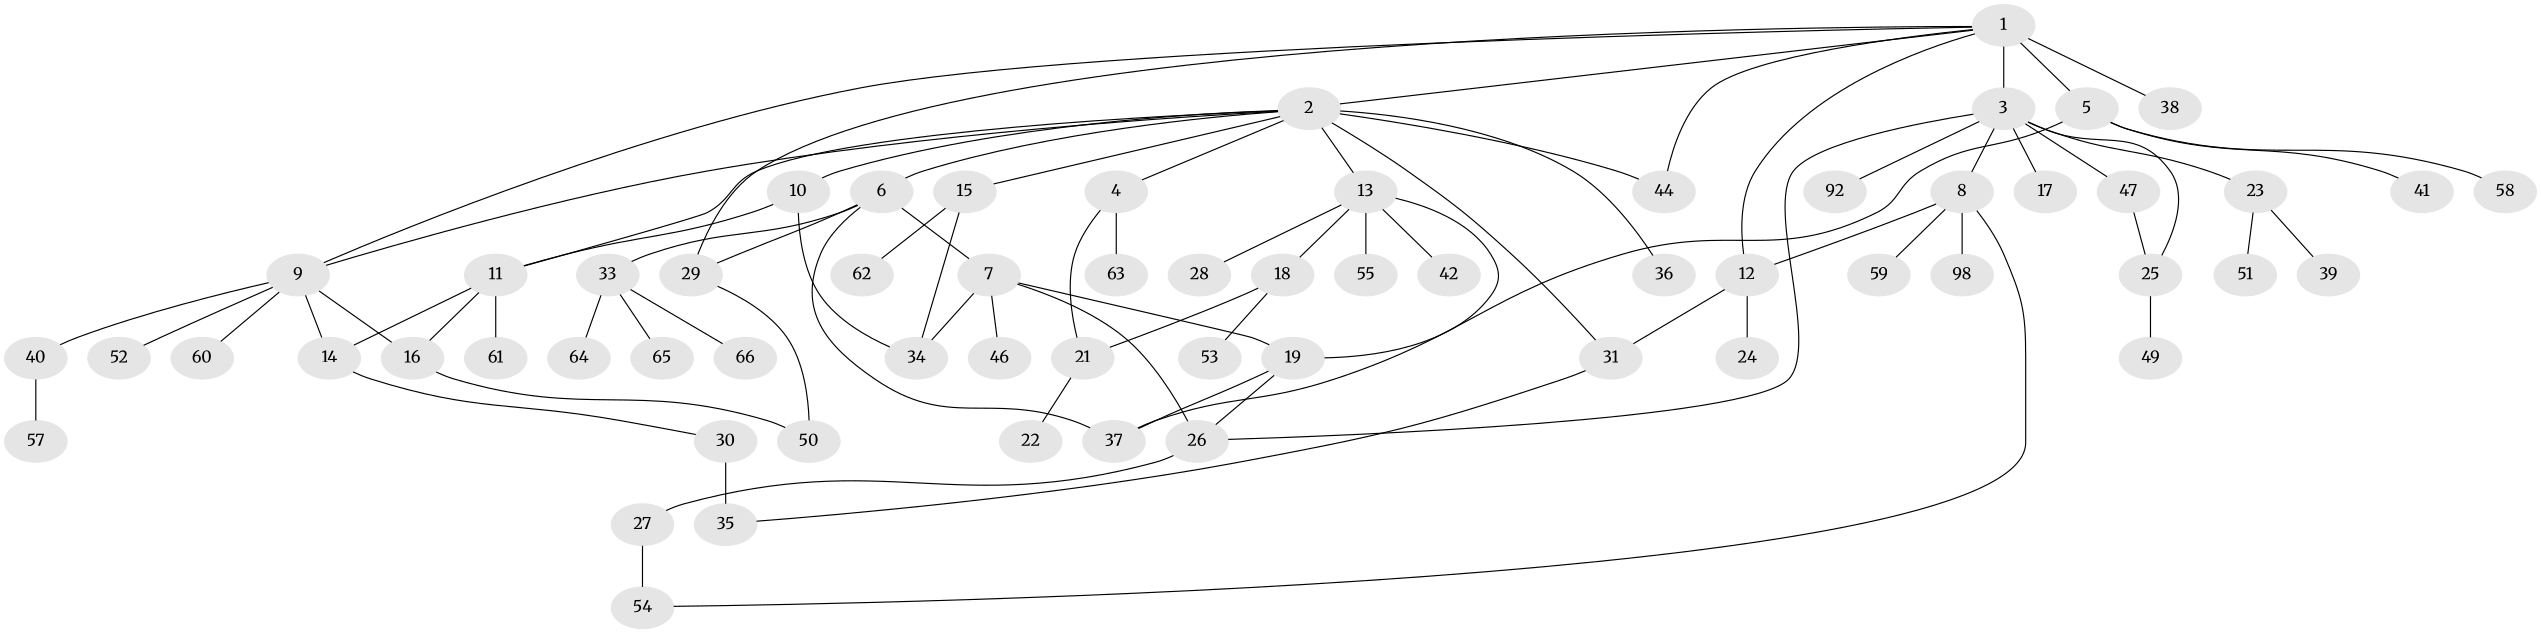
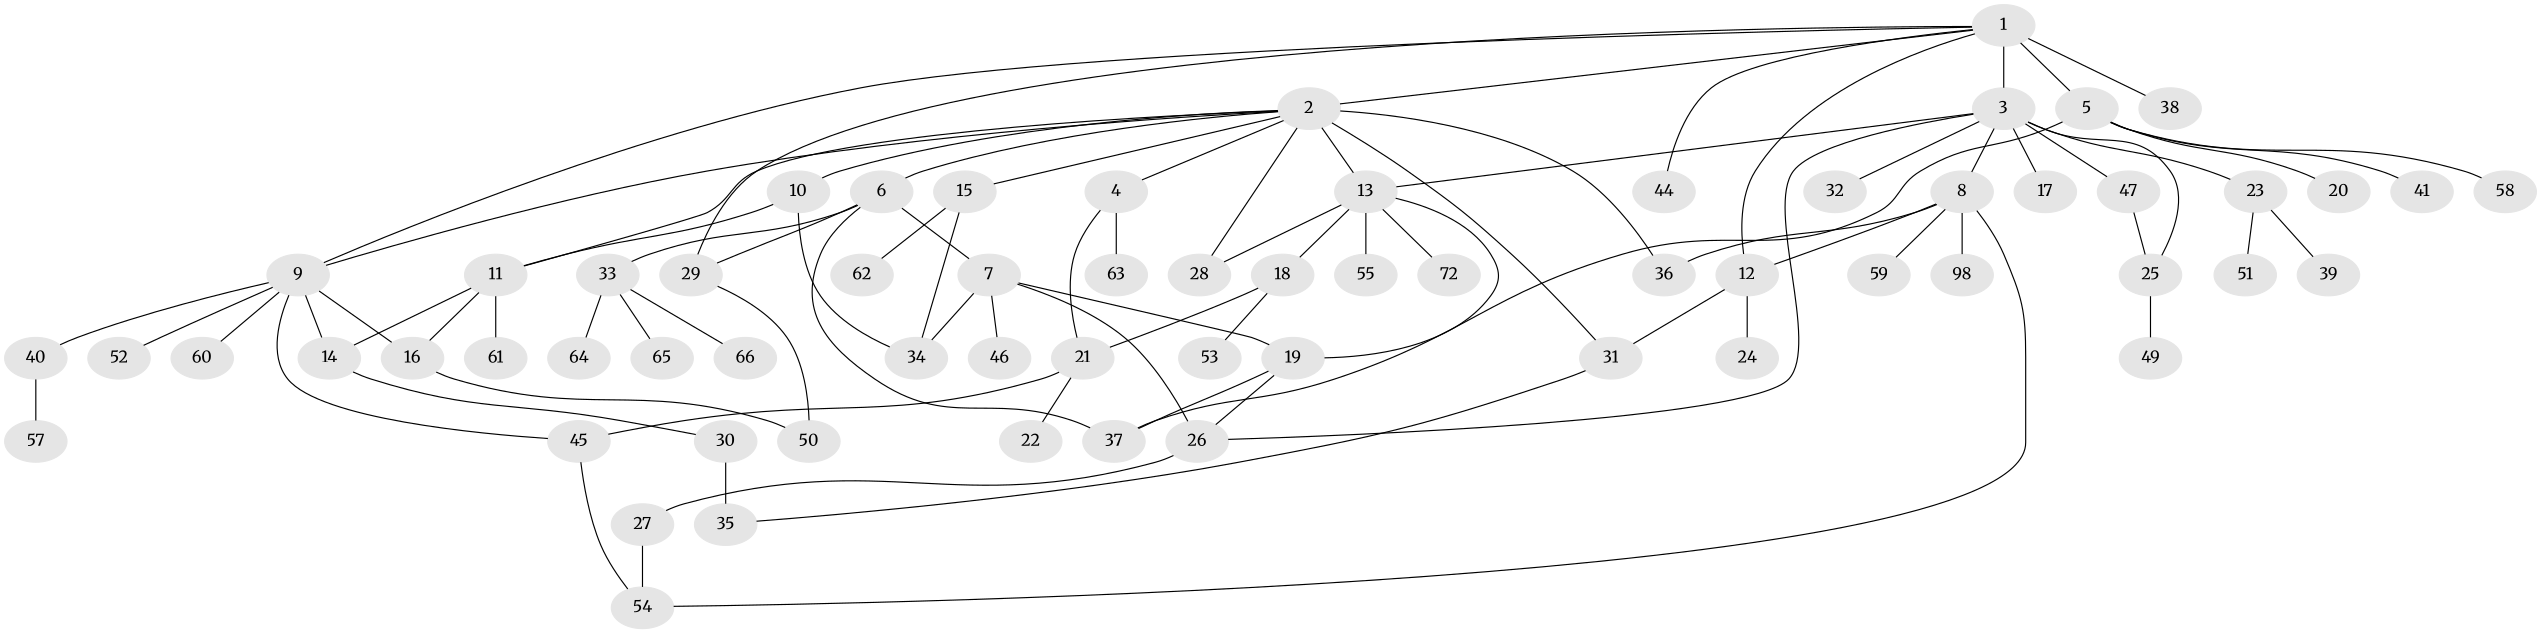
edge "3" -- "13": added
edge "2" -- "44": now "2" -- "28"
node "92": label "92" -> "32"
node "20": added
edge "8" -- "36": added
node "42": label "42" -> "72"
node "45": added
